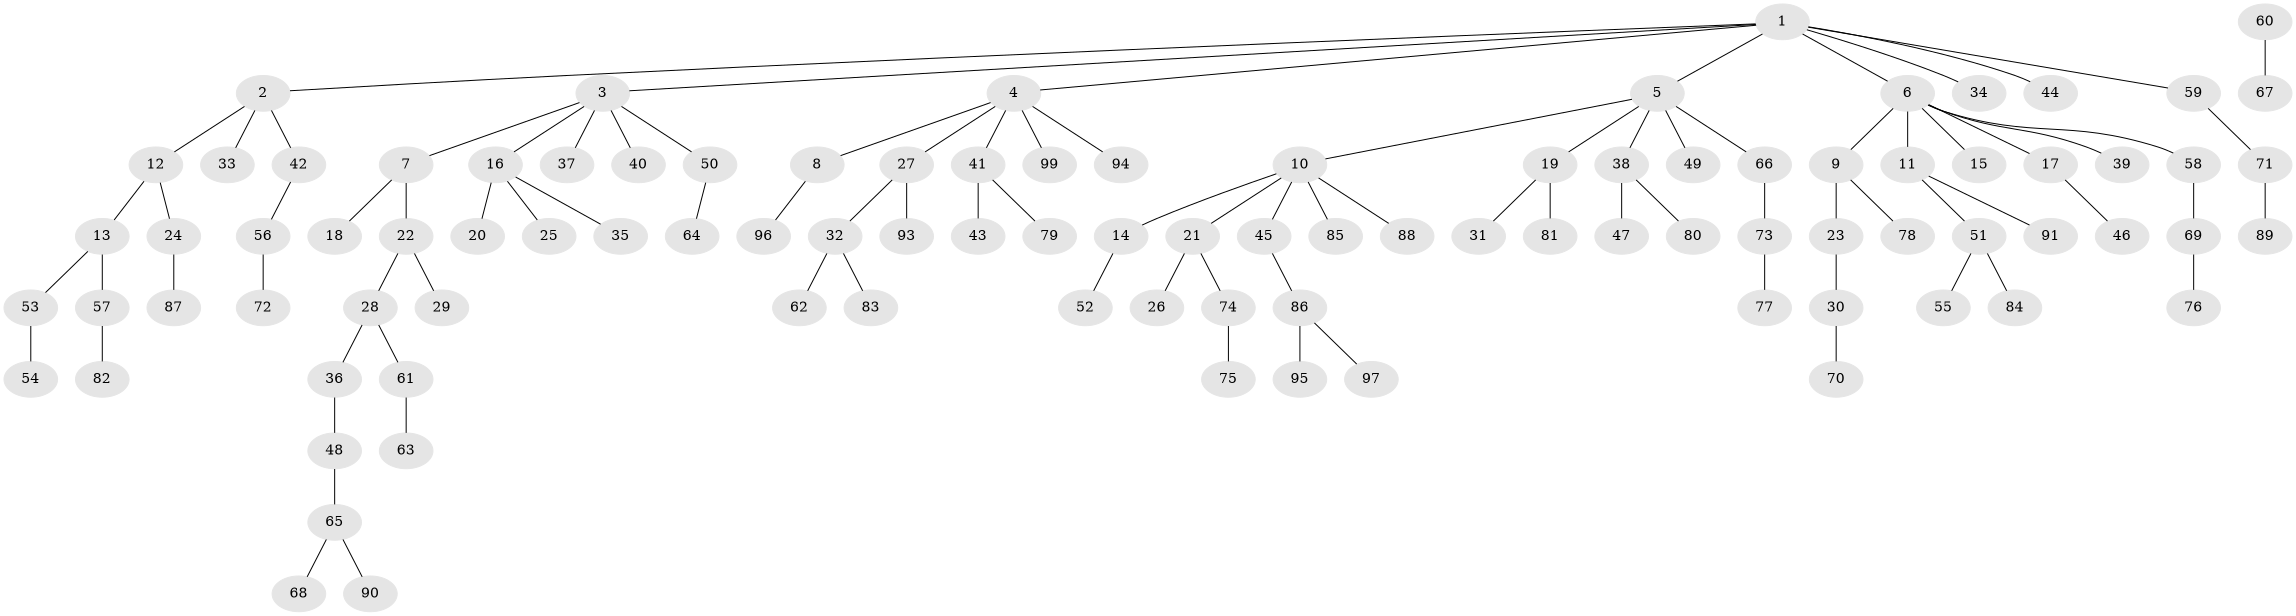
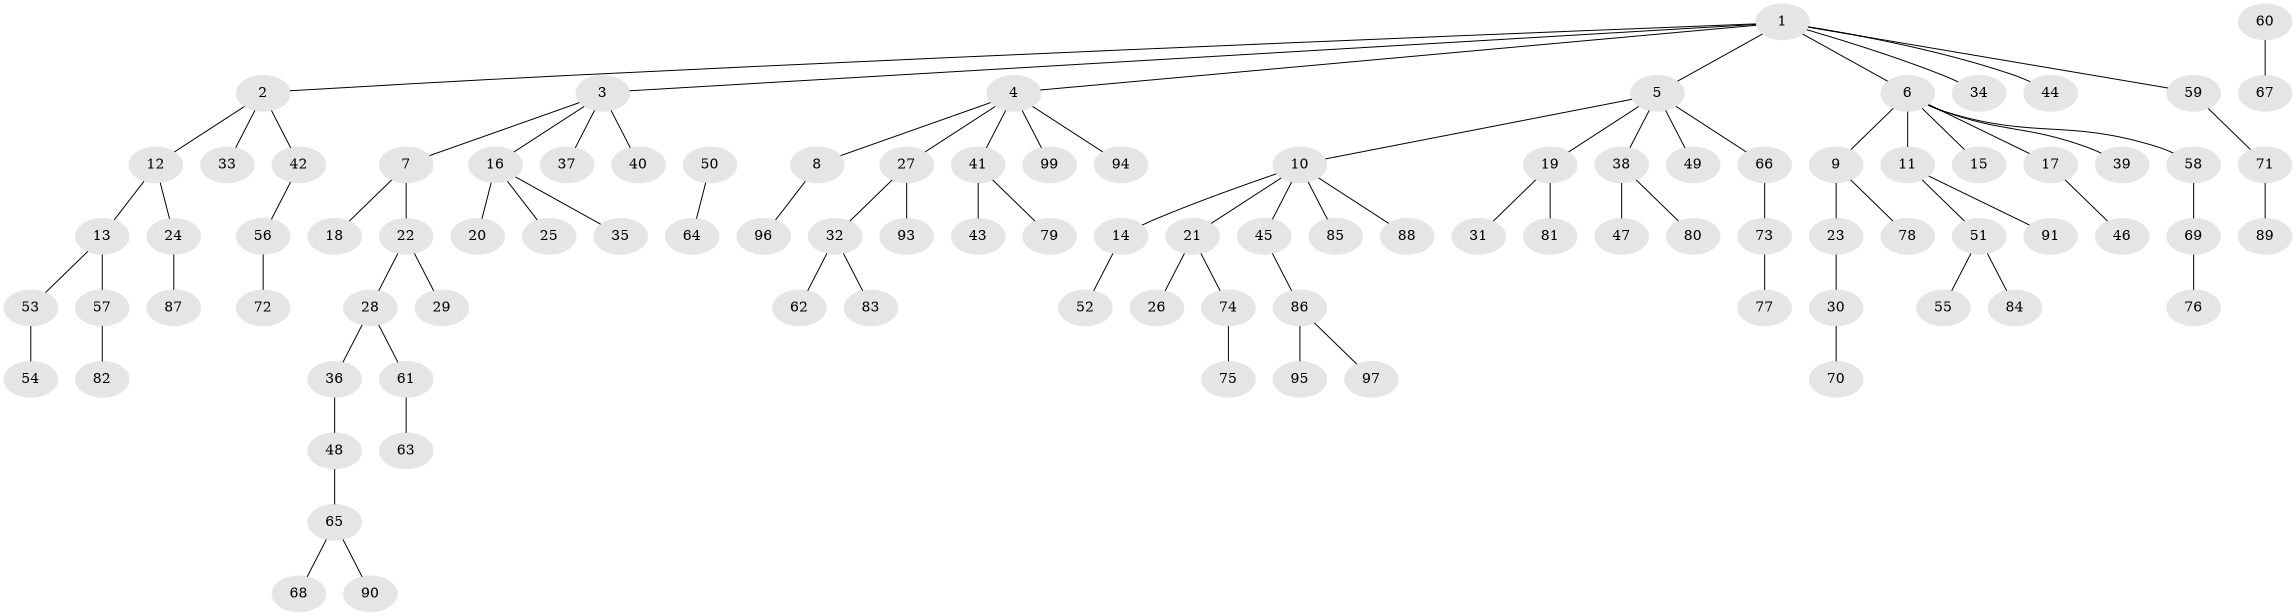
edge "3" -- "50": removed
